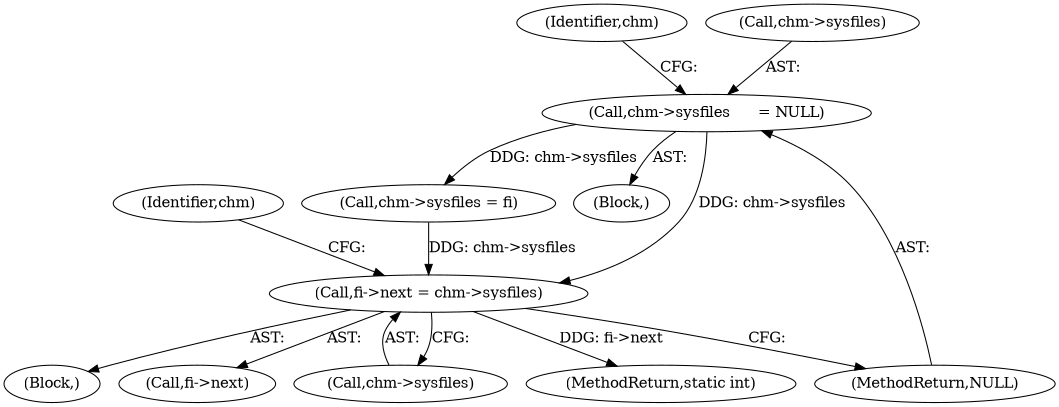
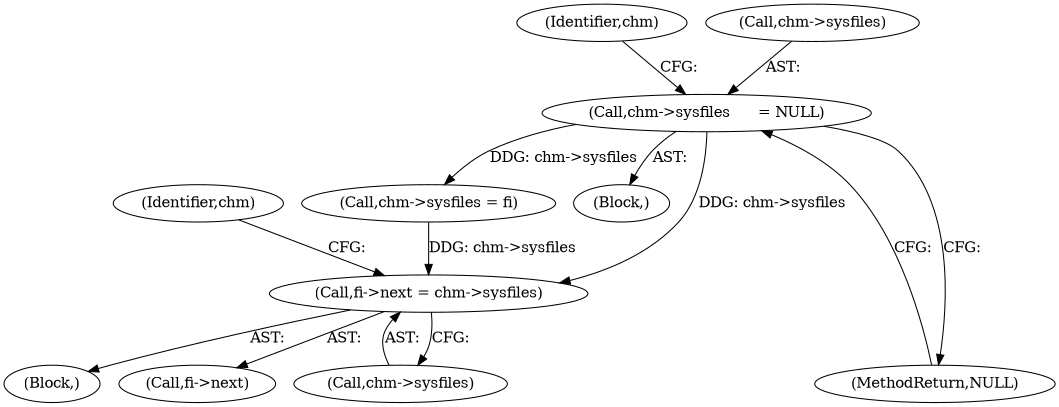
edge "(MethodReturn,NULL)" -> "(Call,chm->sysfiles      = NULL)": label "AST: " -> "CFG: "
edge "(Call,fi->next = chm->sysfiles)" -> "(MethodReturn,NULL)": now "(Call,chm->sysfiles      = NULL)" -> "(MethodReturn,NULL)"
node "(MethodReturn,static int)": removed
